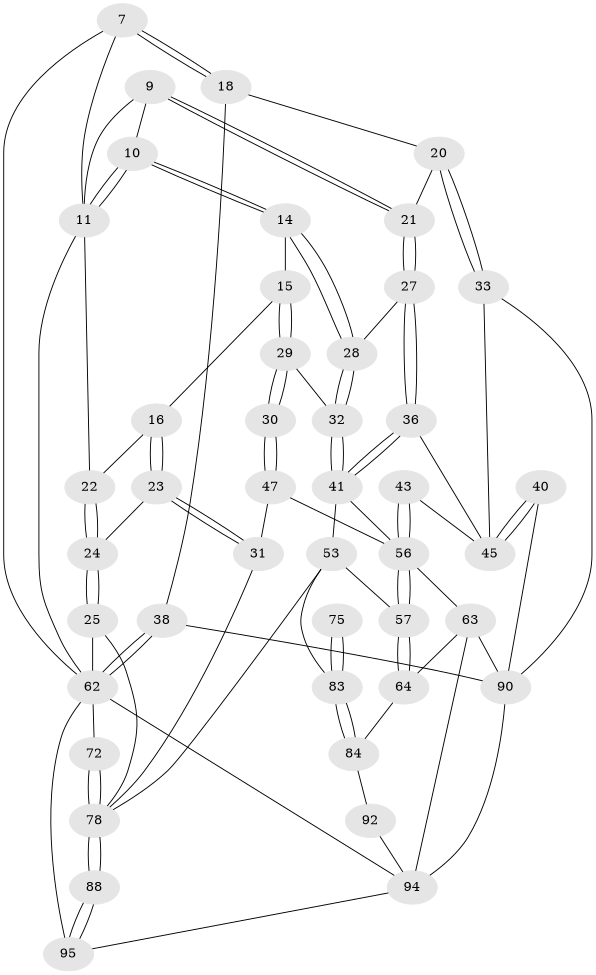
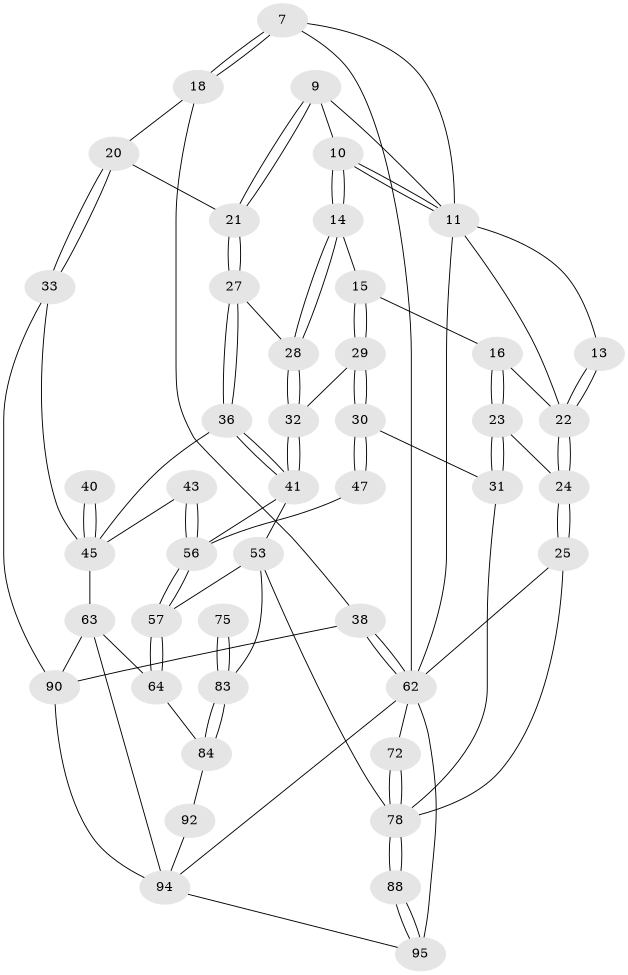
node "13": added
edge "47" -- "31": now "30" -- "31"
edge "56" -- "63": now "45" -- "63"
edge "40" -- "90": removed
